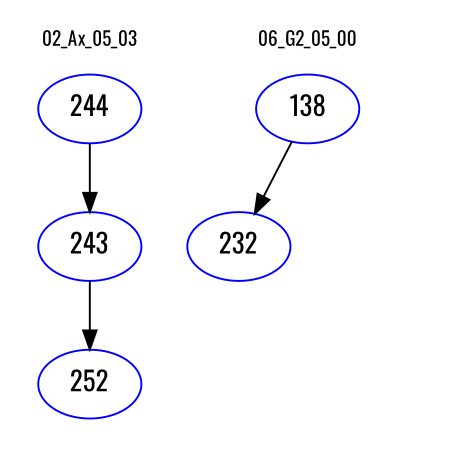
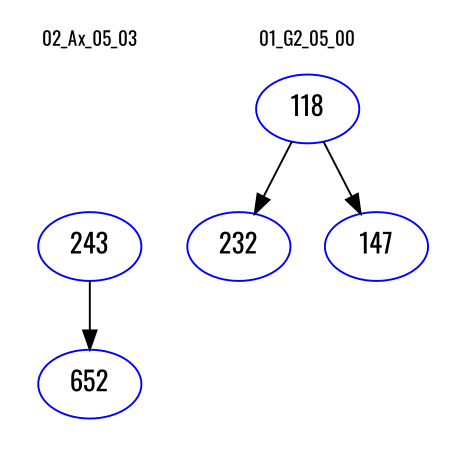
cluster "06_G2_05_00": label "06_G2_05_00" -> "01_G2_05_00"
node "244": removed
node "138": label "138" -> "118"
node "147": added
node "252": label "252" -> "652"
